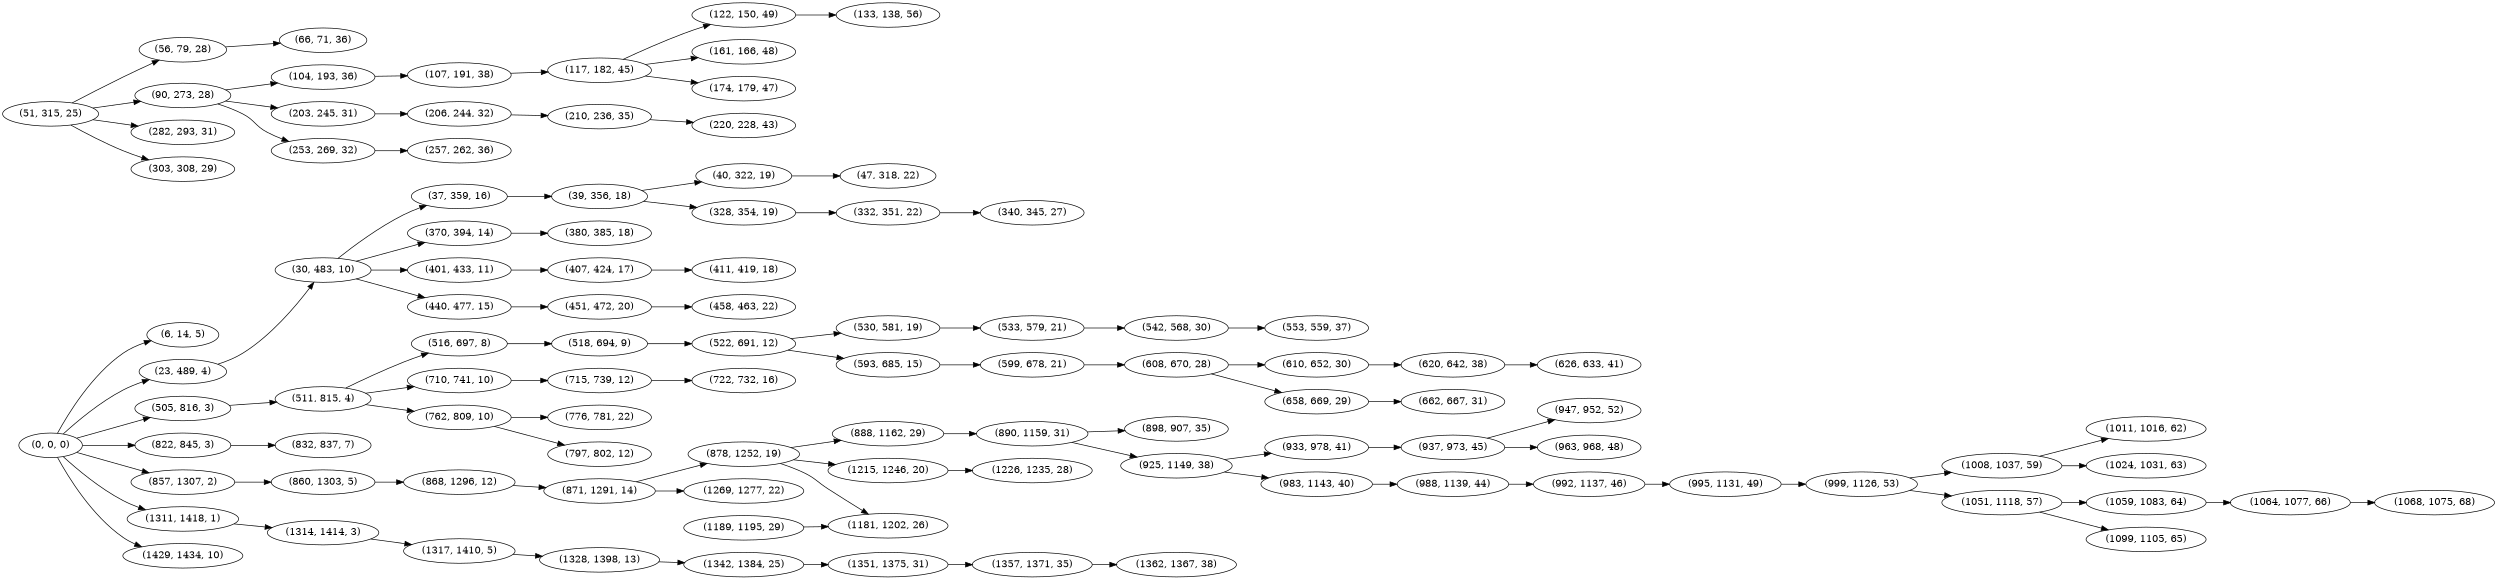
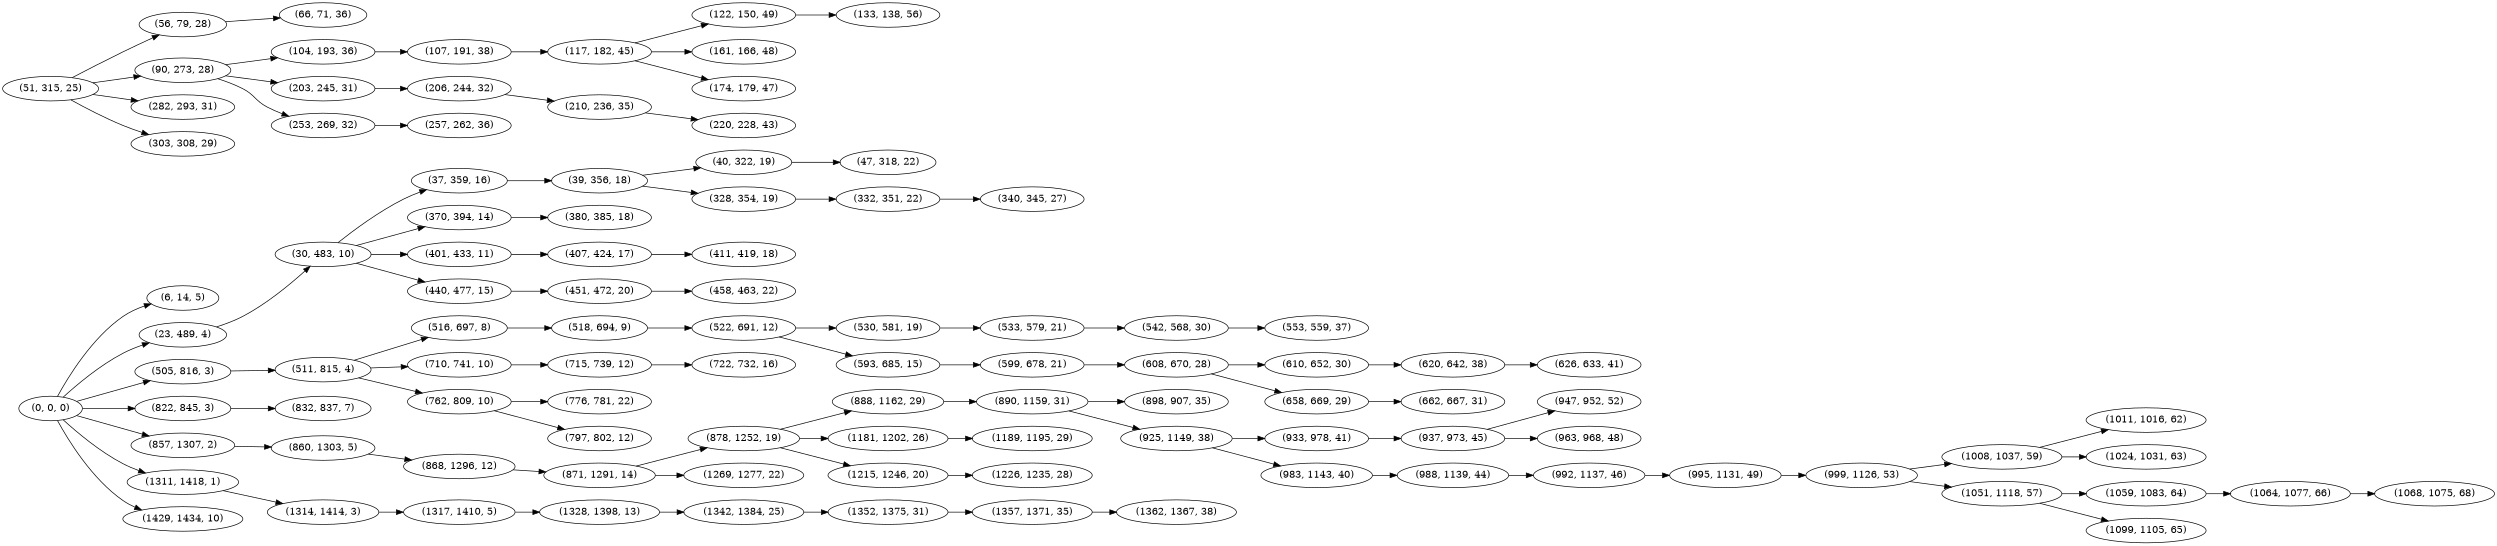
edge "(1189, 1195, 29)" -> "(1181, 1202, 26)": reversed
node "(1351, 1375, 31)": label "(1351, 1375, 31)" -> "(1352, 1375, 31)"
